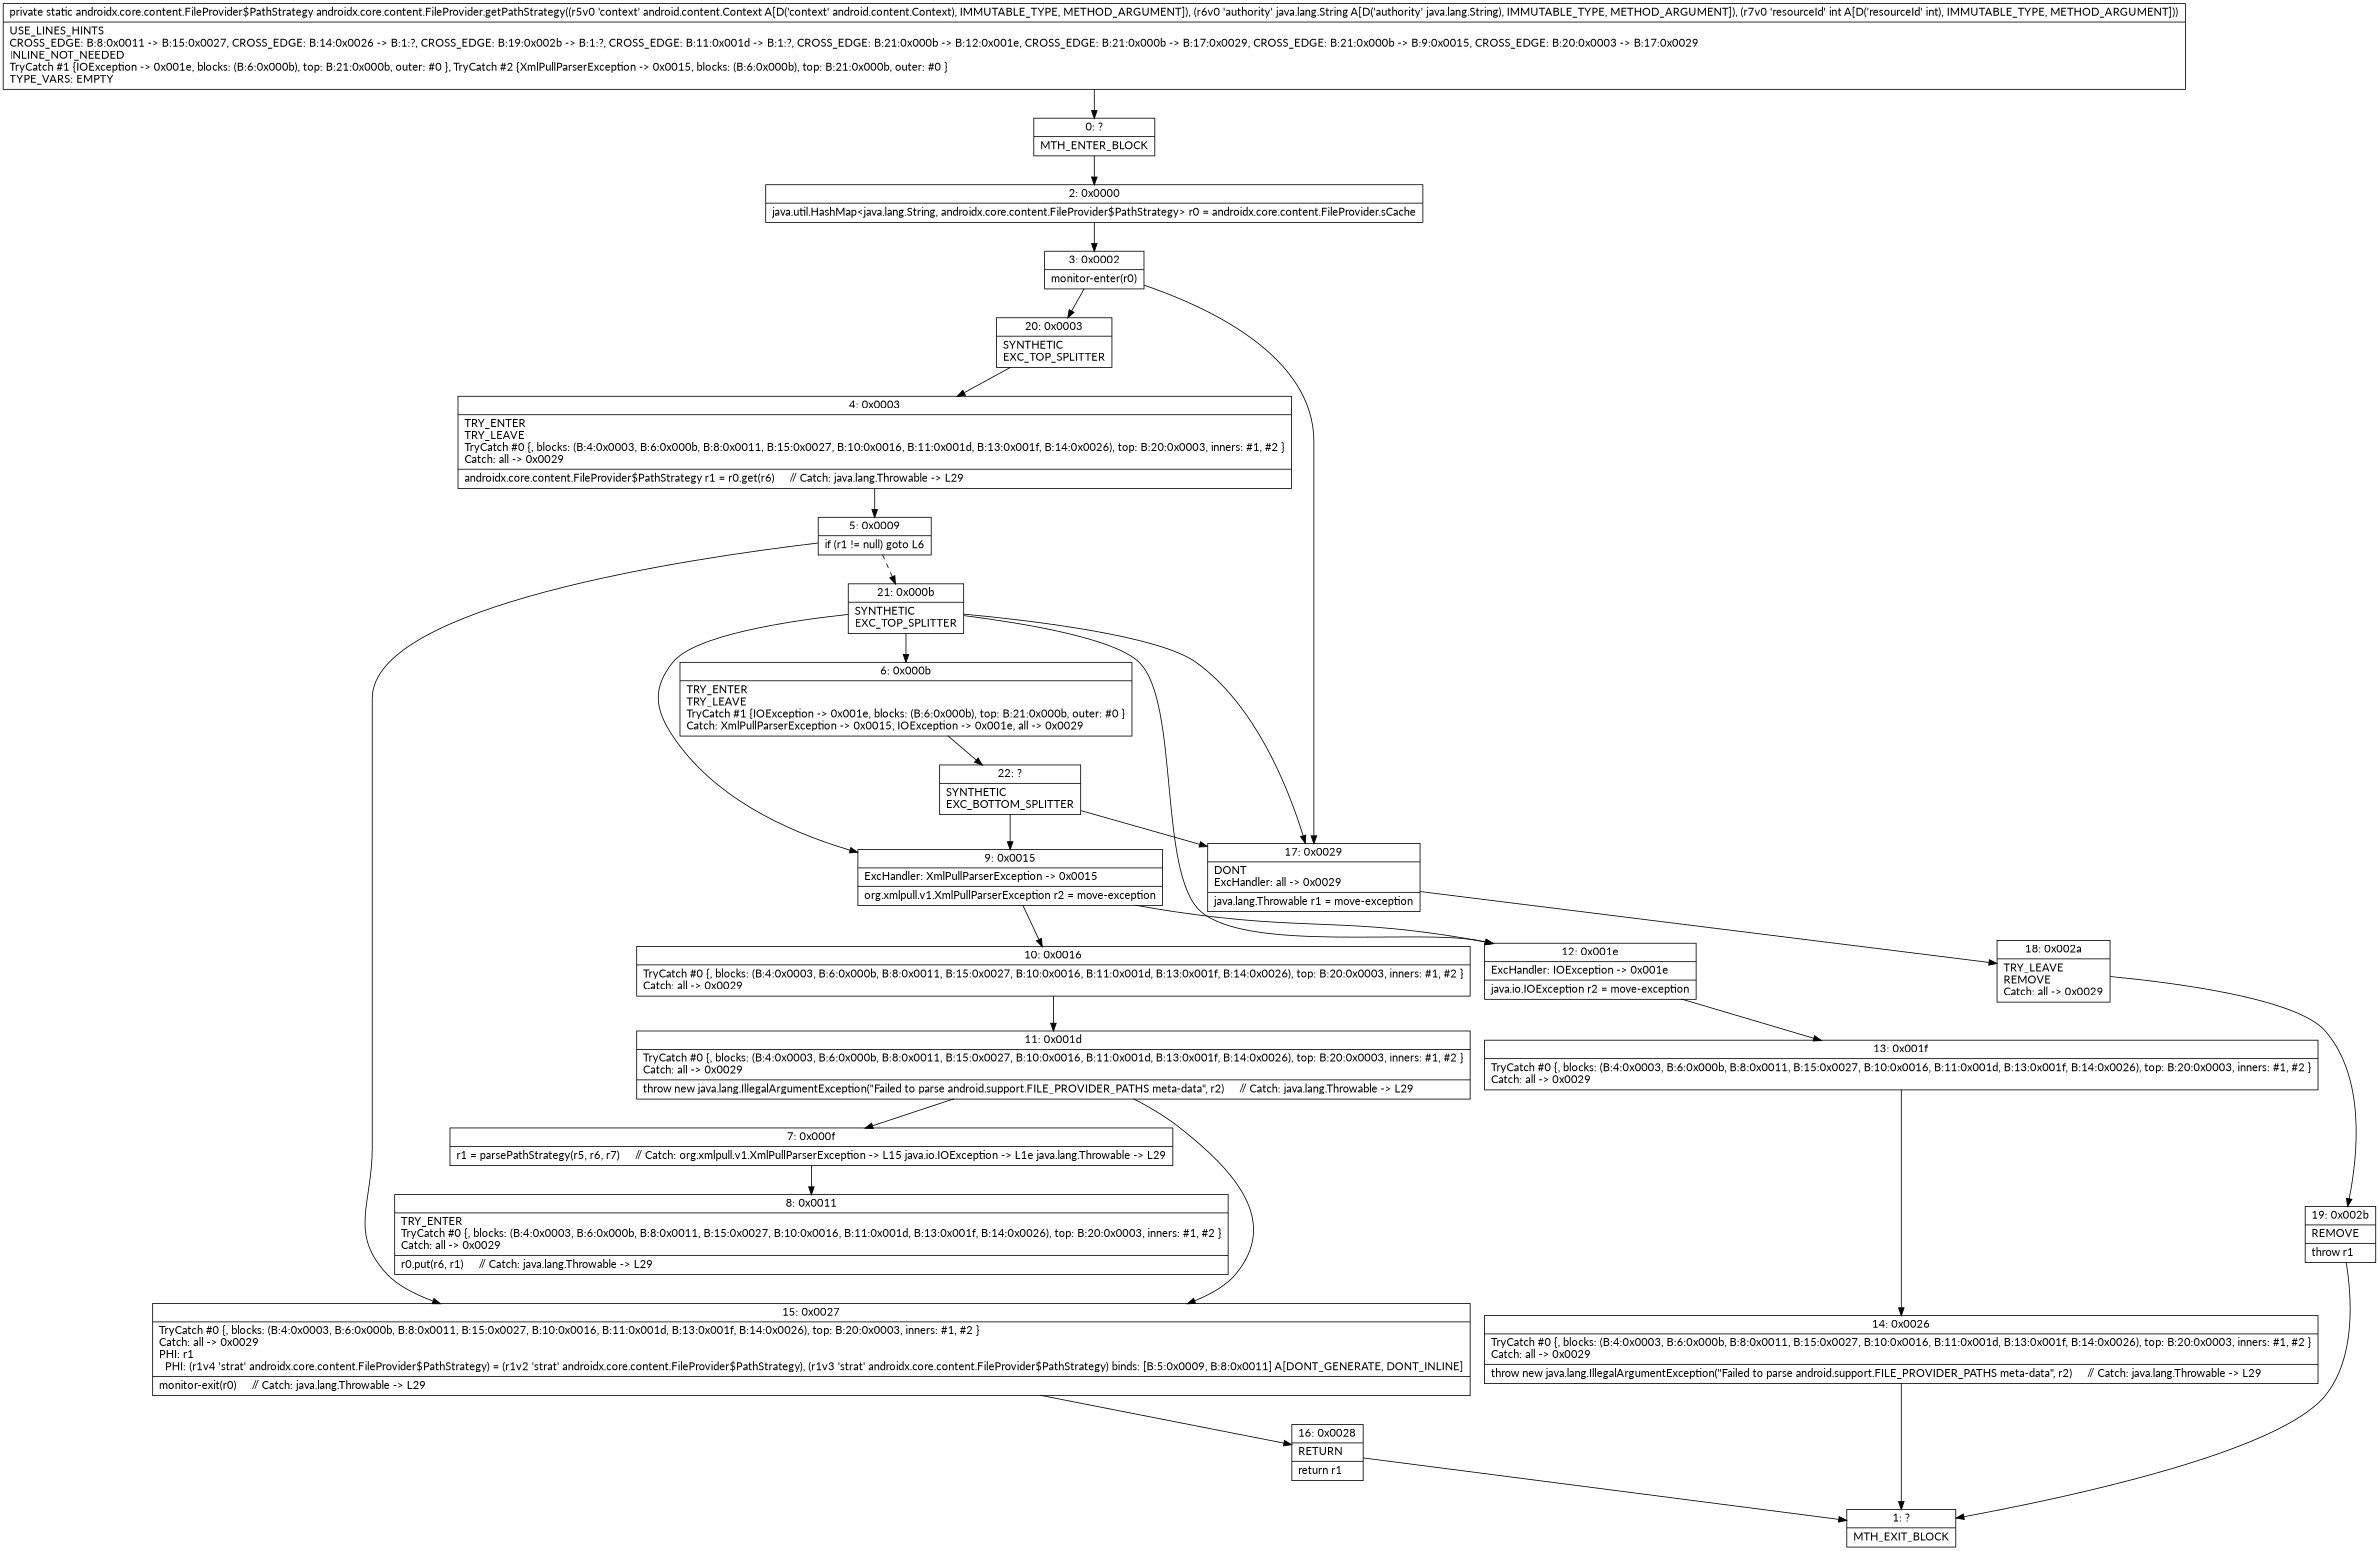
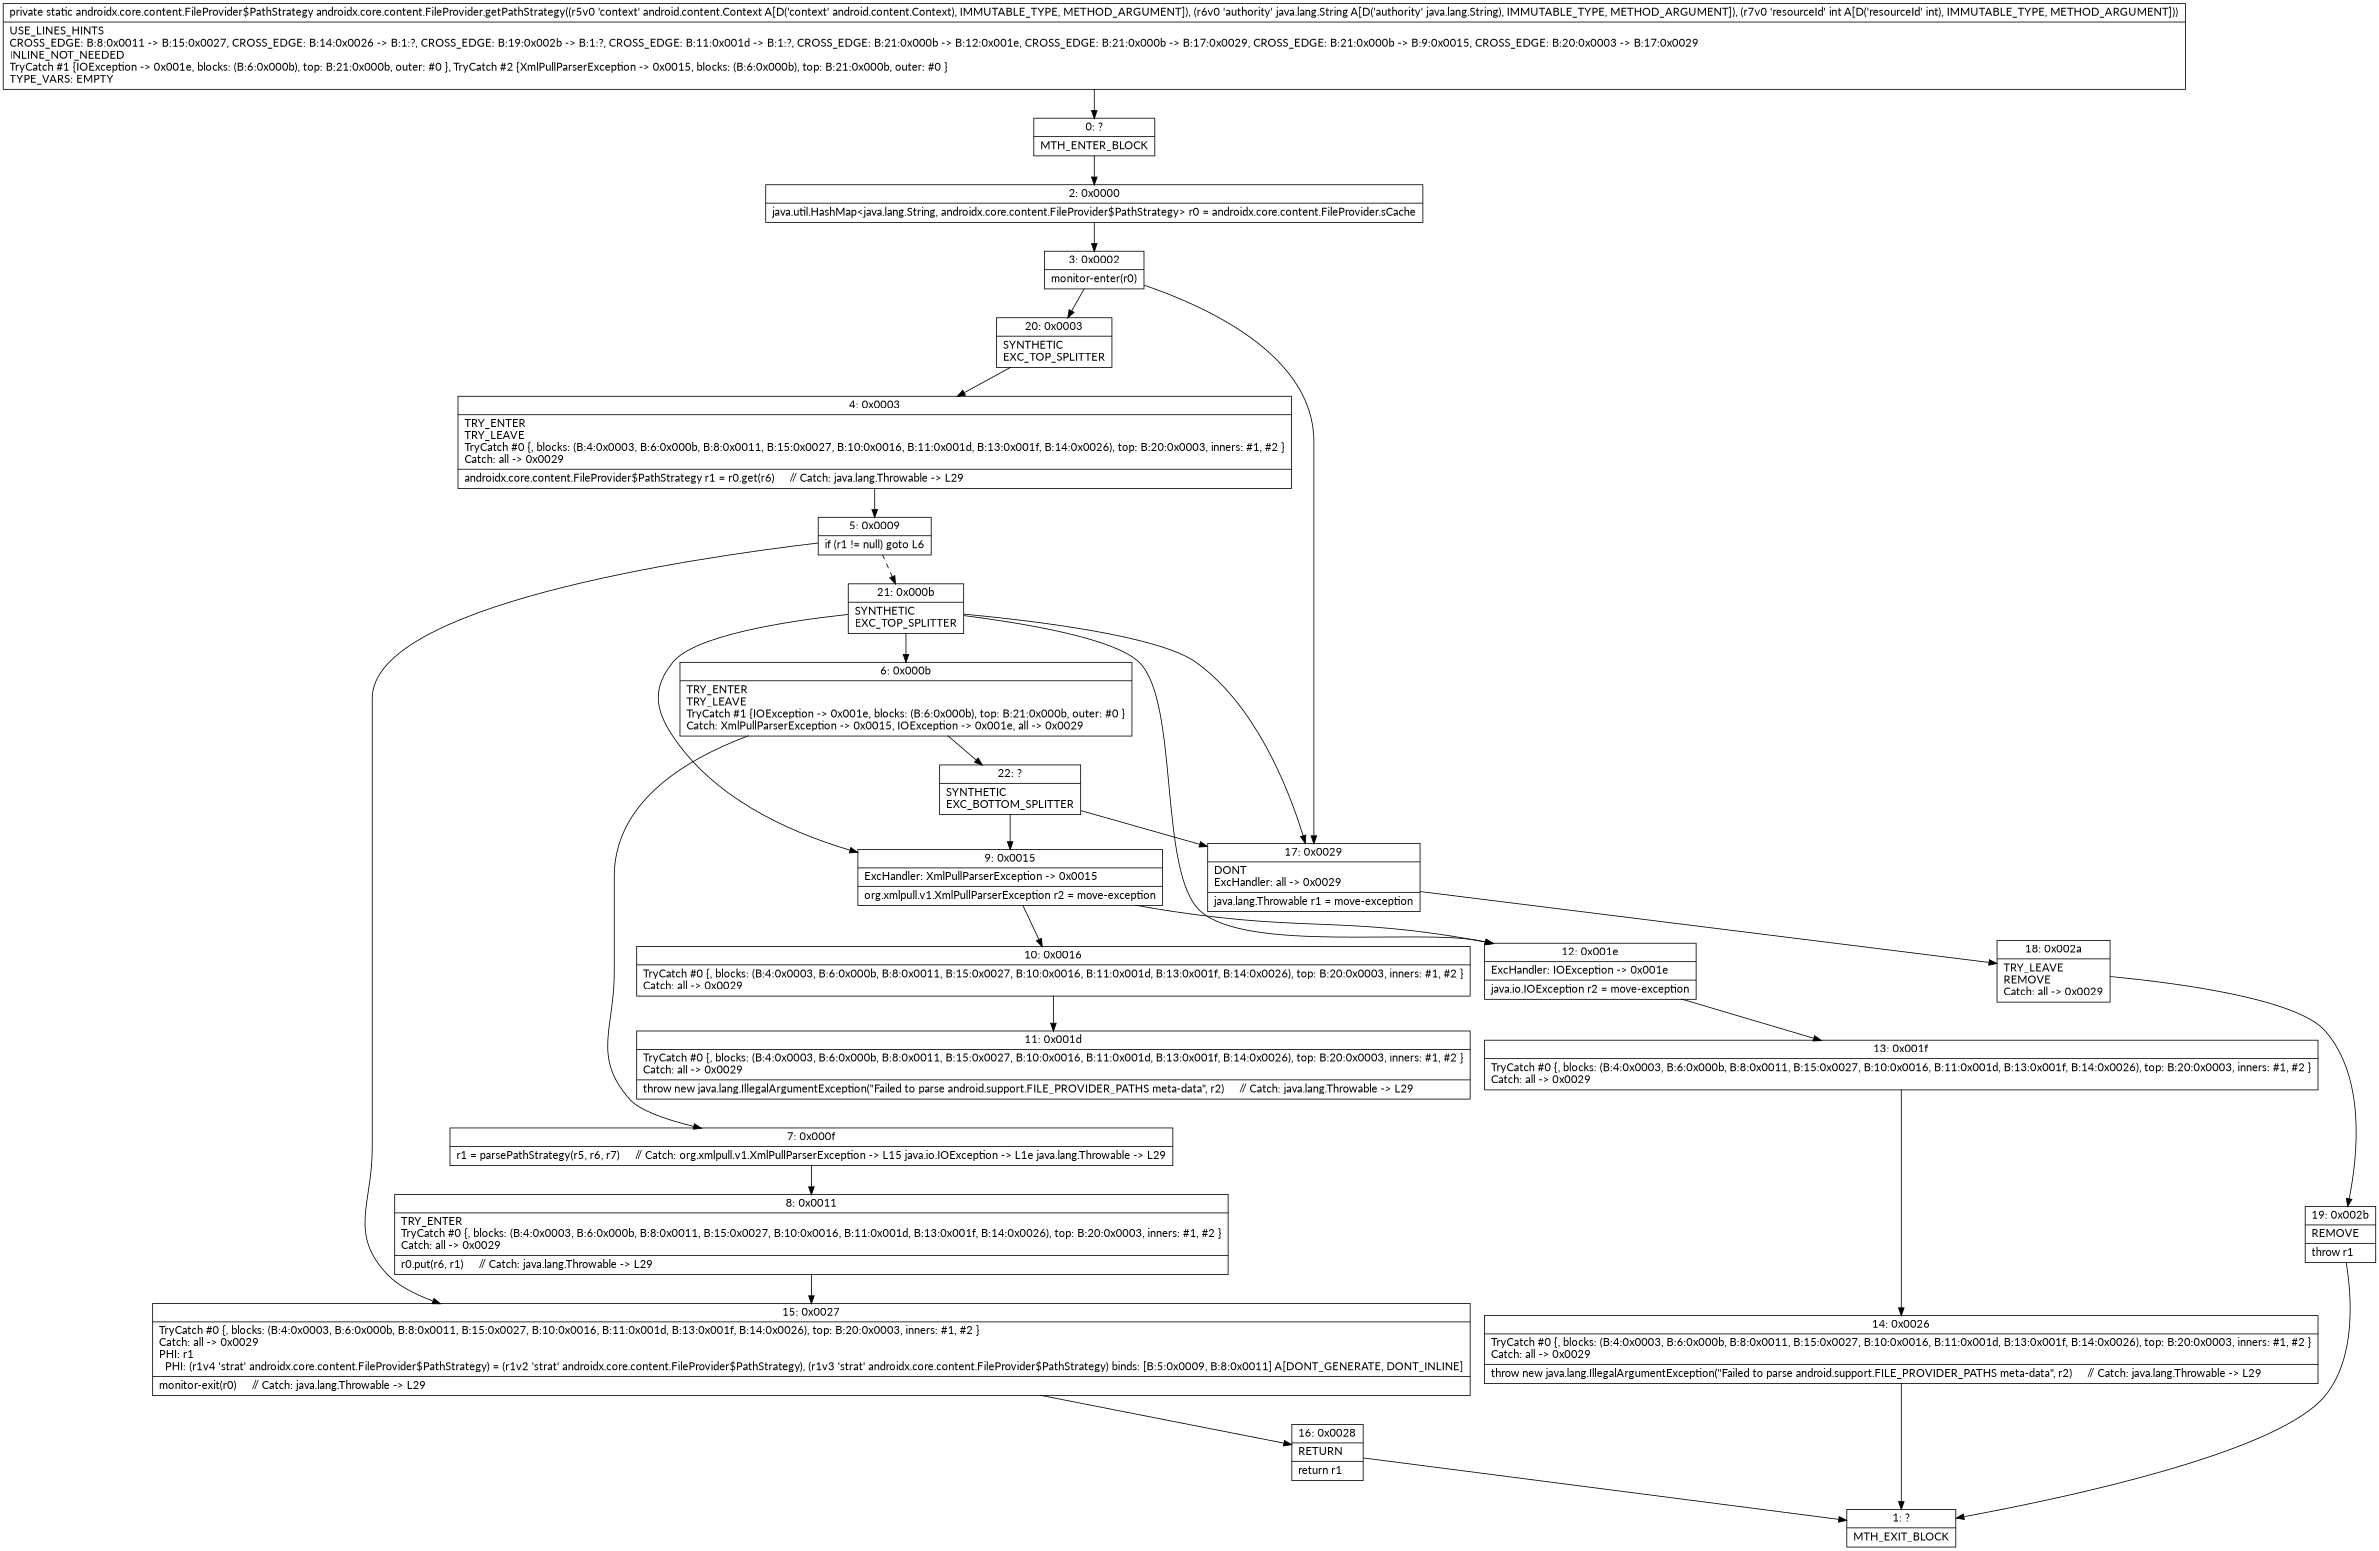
edge "11: 0x001d" -> "7: 0x000f": now "6: 0x000b" -> "7: 0x000f"
edge "11: 0x001d" -> "15: 0x0027": now "8: 0x0011" -> "15: 0x0027"
